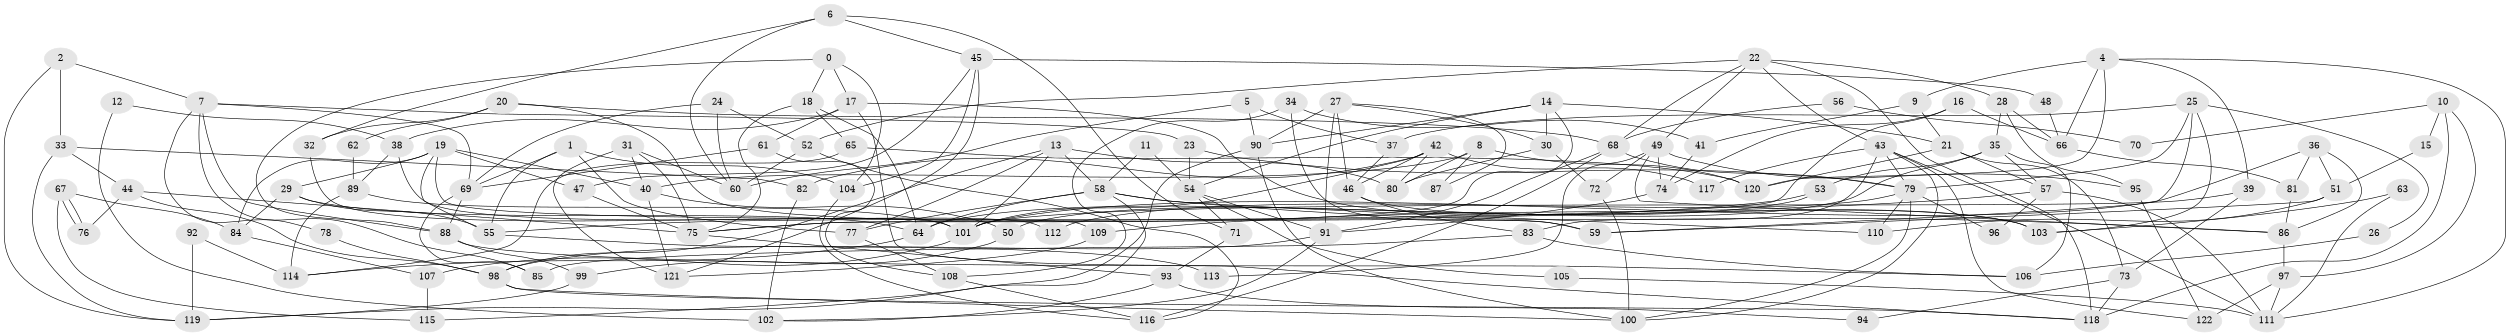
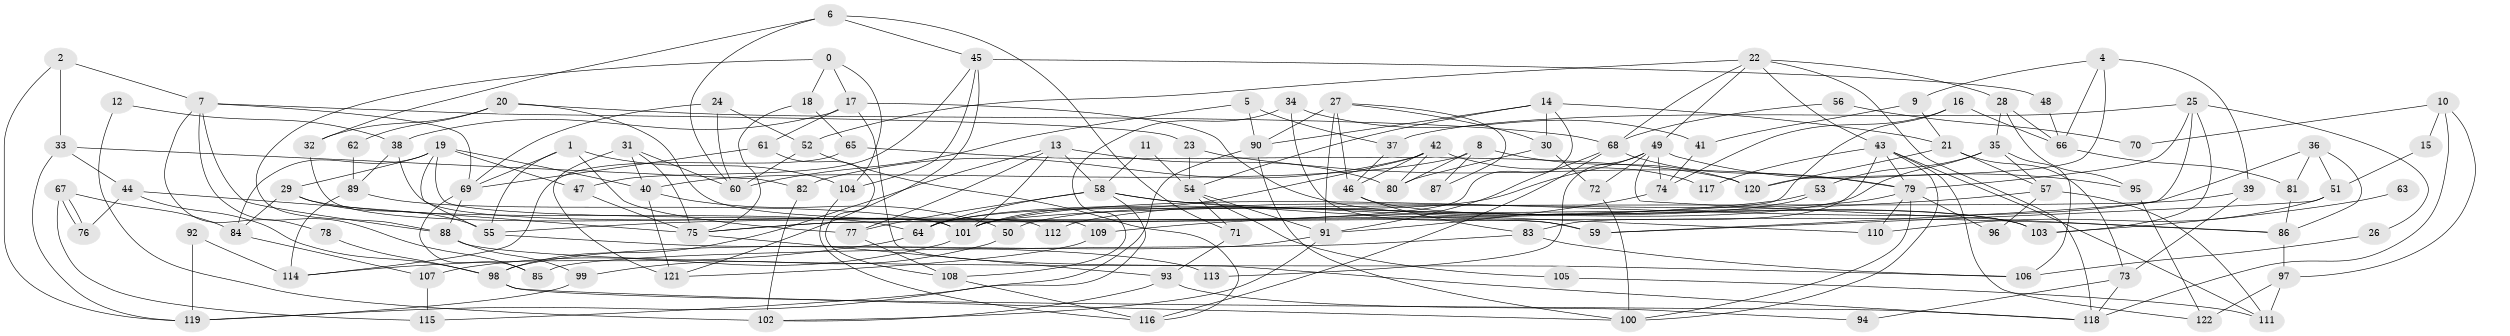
edge "4" -- "111": removed
edge "18" -- "64": now "49" -- "64"
edge "63" -- "111": removed
